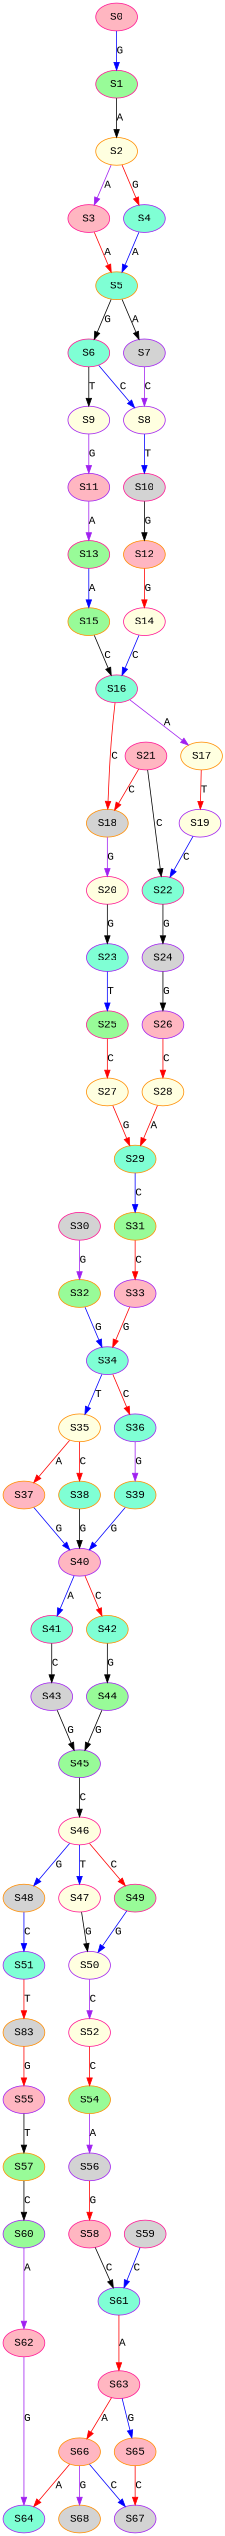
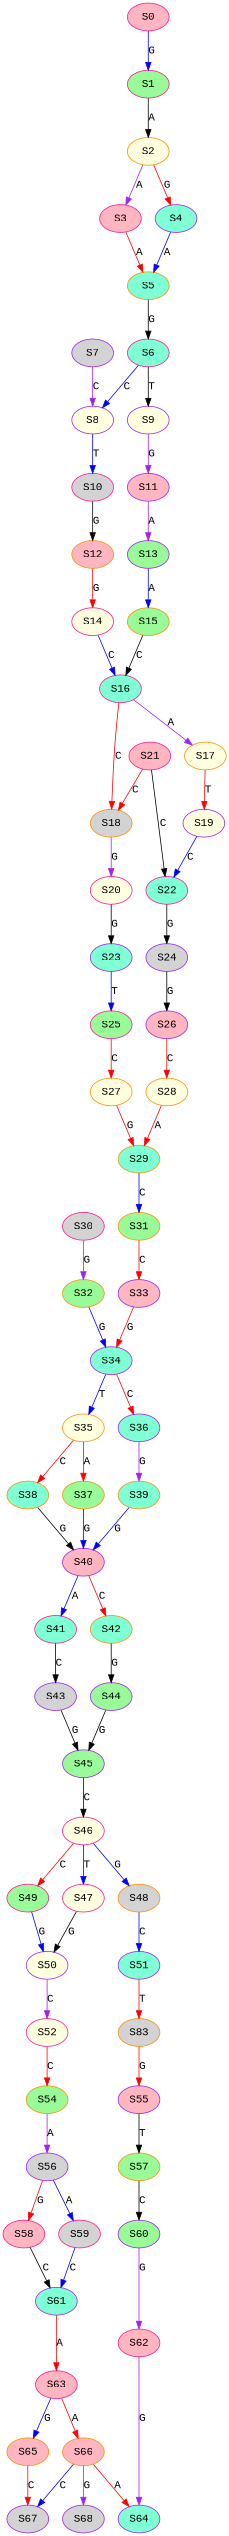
edge "S5" -> "S7": removed, label "A"
node "S13": color deeppink -> purple
node "S37": fillcolor lightpink -> palegreen
edge "S56" -> "S59": added, label "A"
edge "S60" -> "S62": label "A" -> "G"
node "S68": color darkorange -> purple
